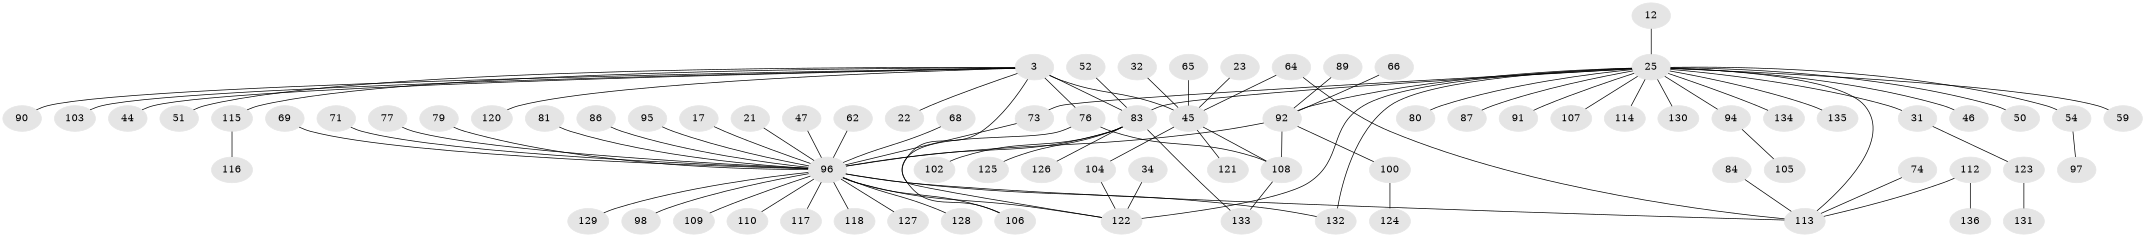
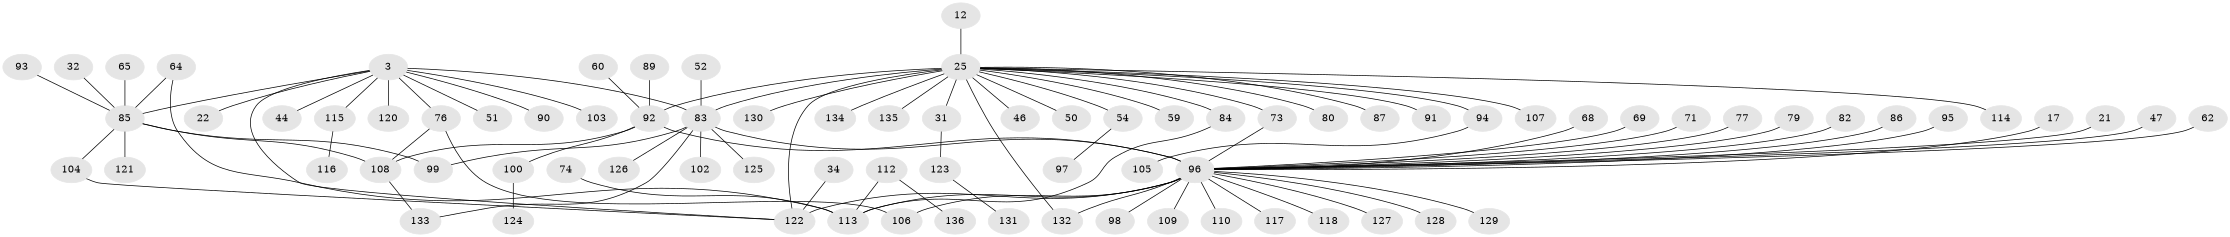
node "23": label "23" -> "93"
node "66": label "66" -> "60"
edge "25" -- "113": now "25" -- "84"
node "81": label "81" -> "82"
node "45": label "45" -> "85"
node "99": added
